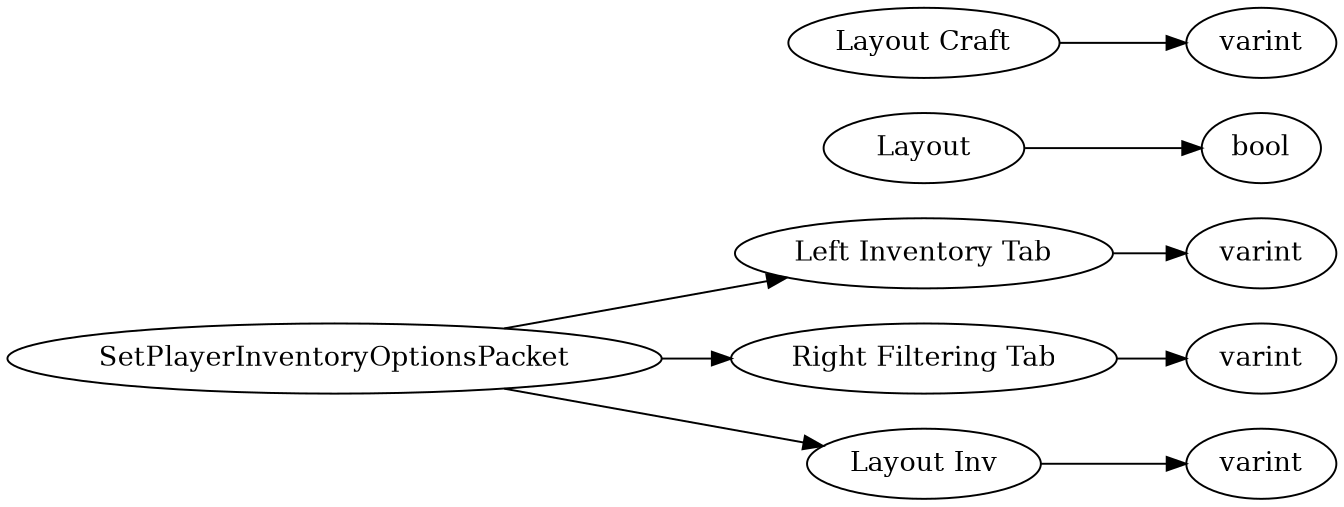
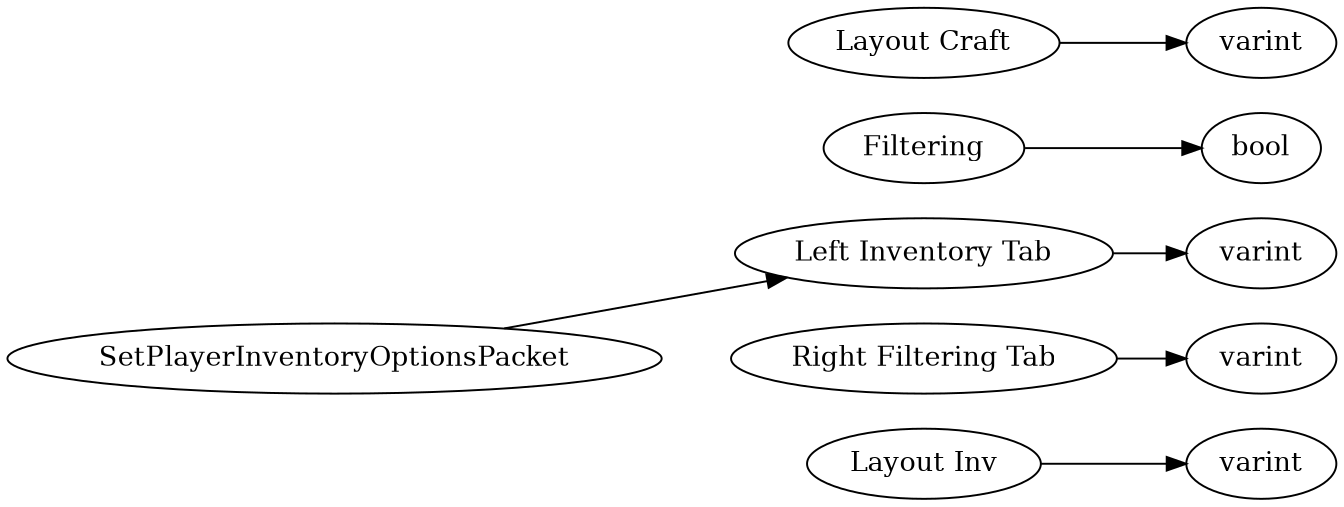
node "Layout": label "Layout" -> "Filtering"
edge "SetPlayerInventoryOptionsPacket" -> "Right Filtering Tab": removed
edge "SetPlayerInventoryOptionsPacket" -> "Layout Inv": removed
